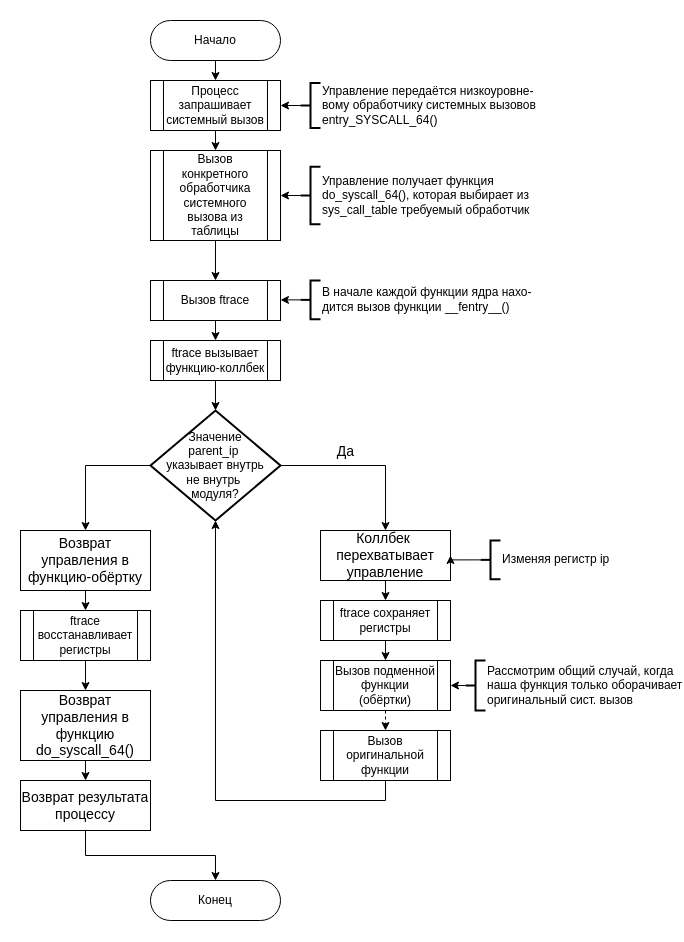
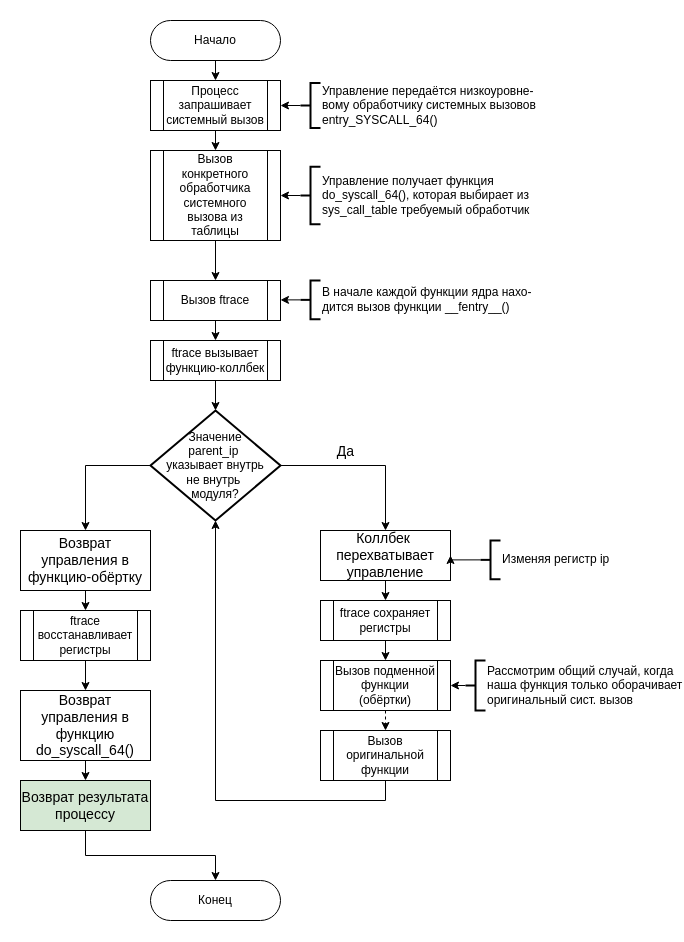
node "Возврат результата процессу": fillcolor #ffffff -> #d5e8d4
